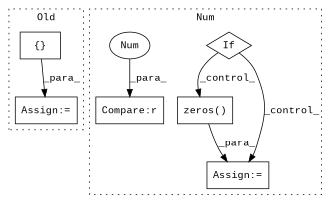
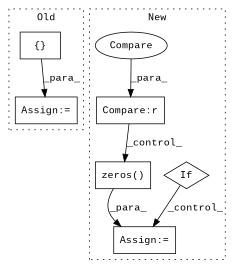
cluster "Num": label "Num" -> "New"
node "Num": label "Num" -> "Compare"
edge "If" -> "zeros()": now "Compare:r" -> "zeros()"
